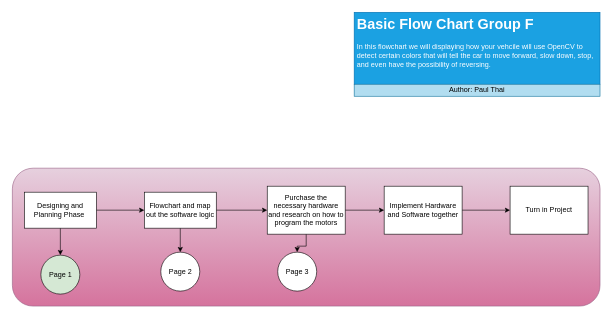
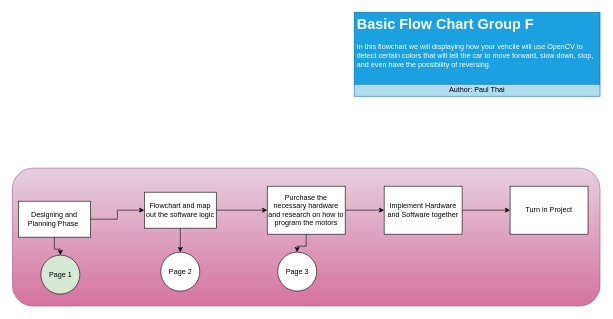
node "Designing and Planning Phase": moved (60, 210) -> (54, 219)
